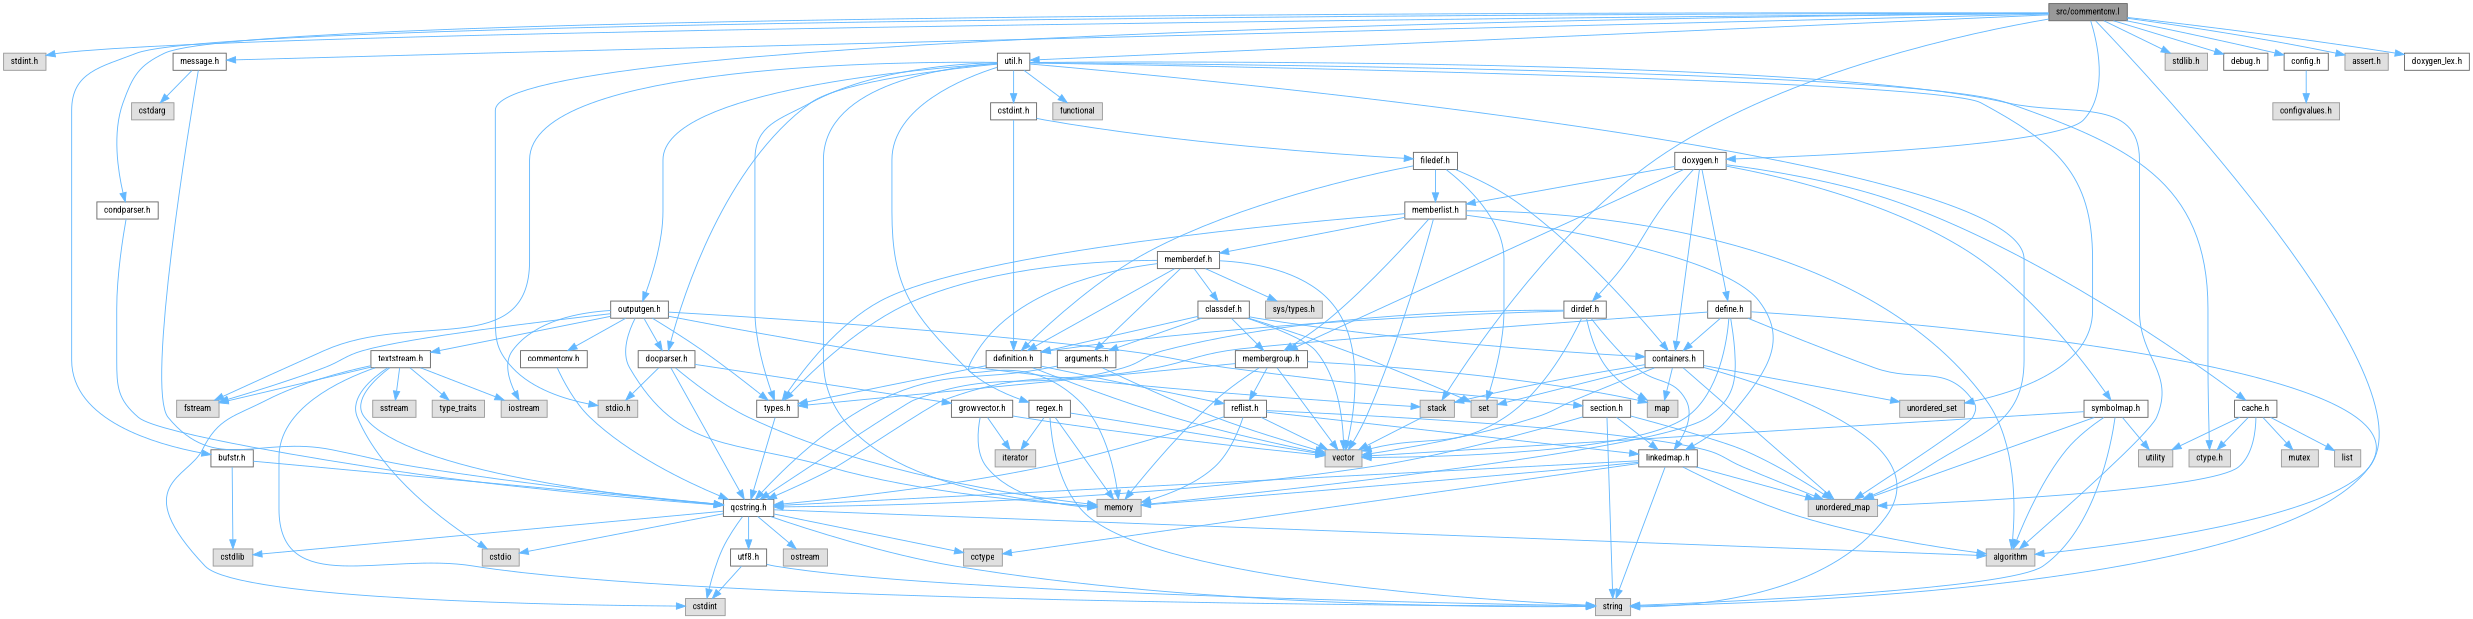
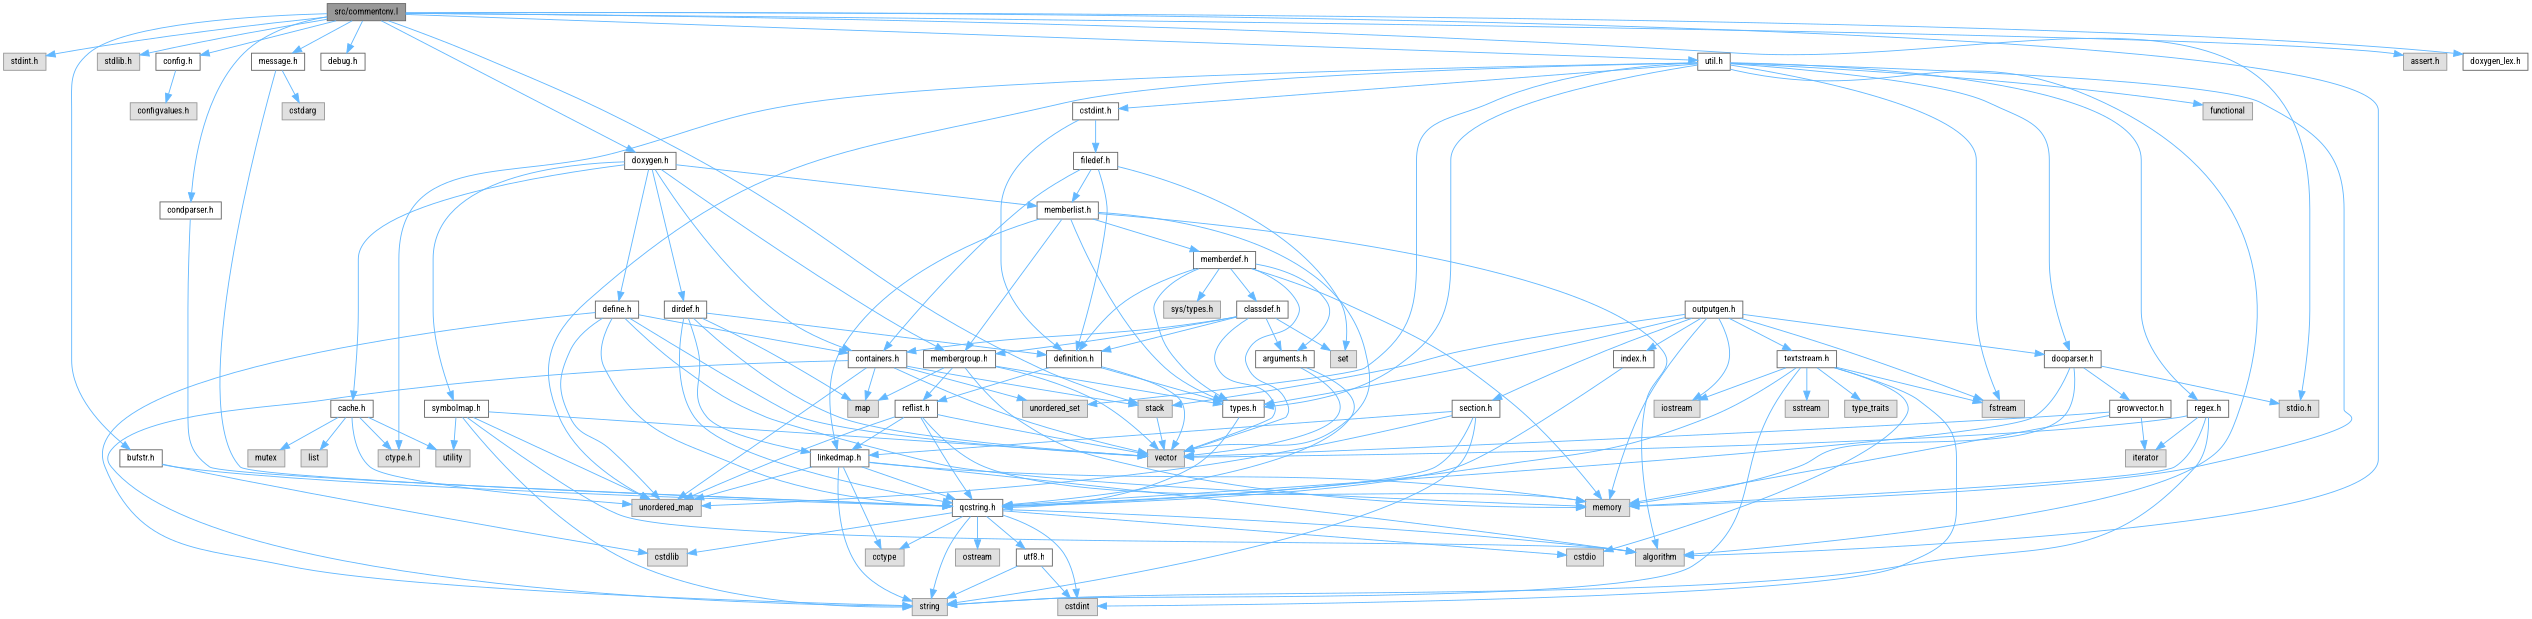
edge "util.h" -> "outputgen.h": removed
node "commentcnv.h": label "commentcnv.h" -> "index.h"
edge "containers.h" -> "set": removed
